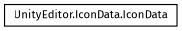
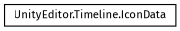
node "UnityEditor.IconData.IconData": label "UnityEditor.IconData.IconData" -> "UnityEditor.Timeline.IconData"
